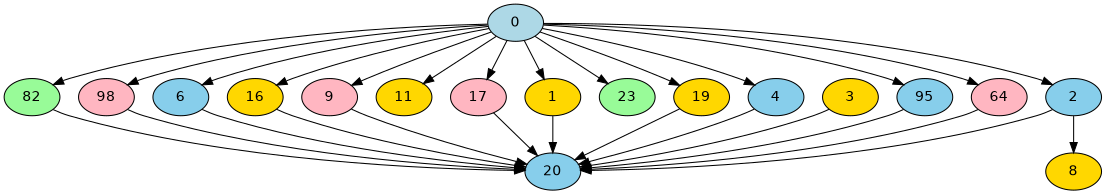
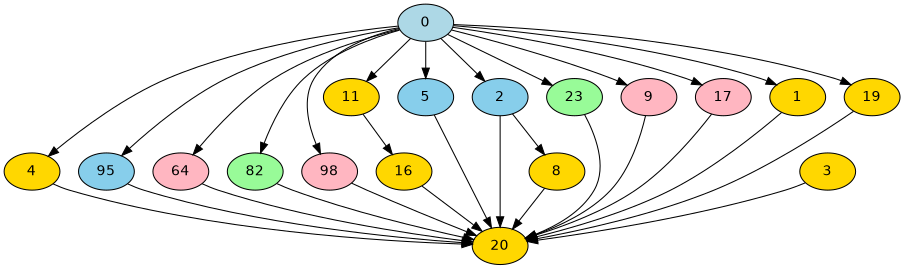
edge "0" -> "16": now "11" -> "16"
node "6": label "6" -> "5"
node "4": fillcolor skyblue -> gold
node "20": fillcolor skyblue -> gold
edge "23" -> "20": added
edge "8" -> "20": added
